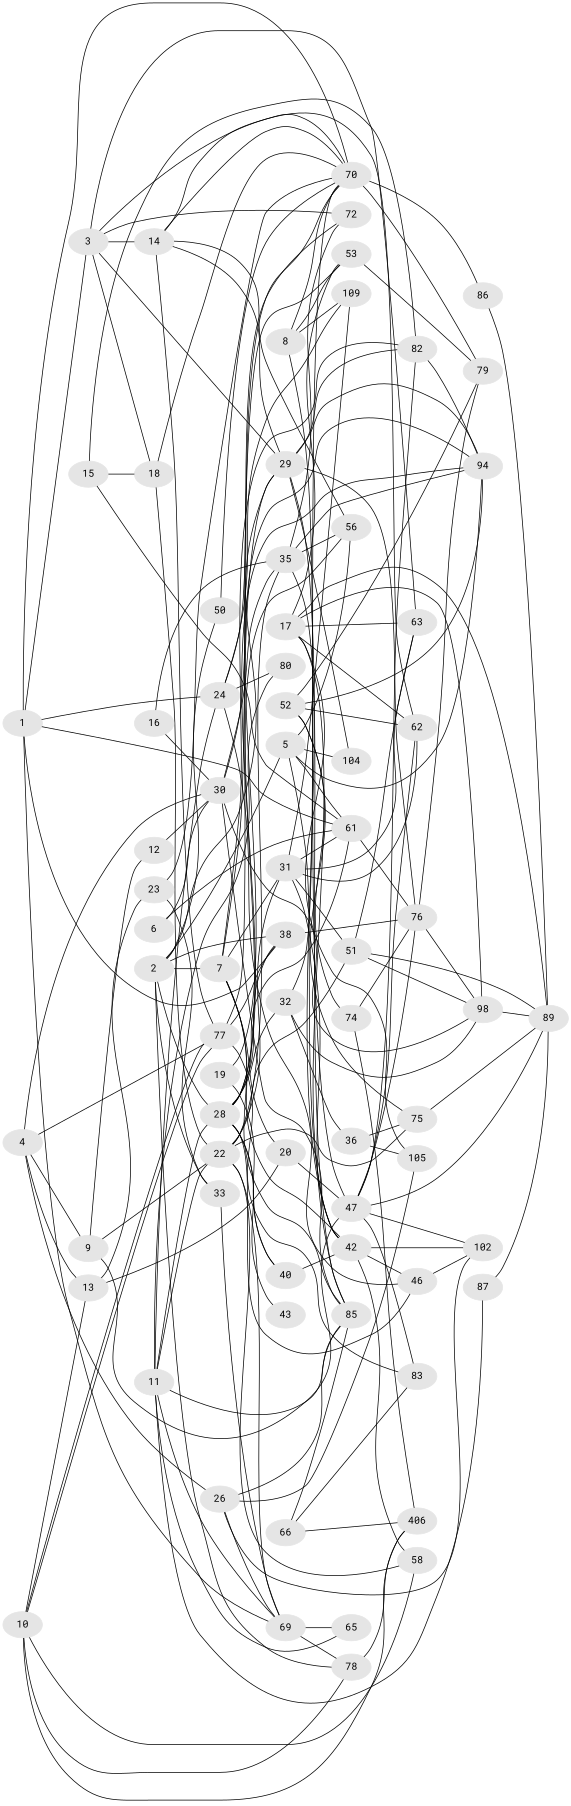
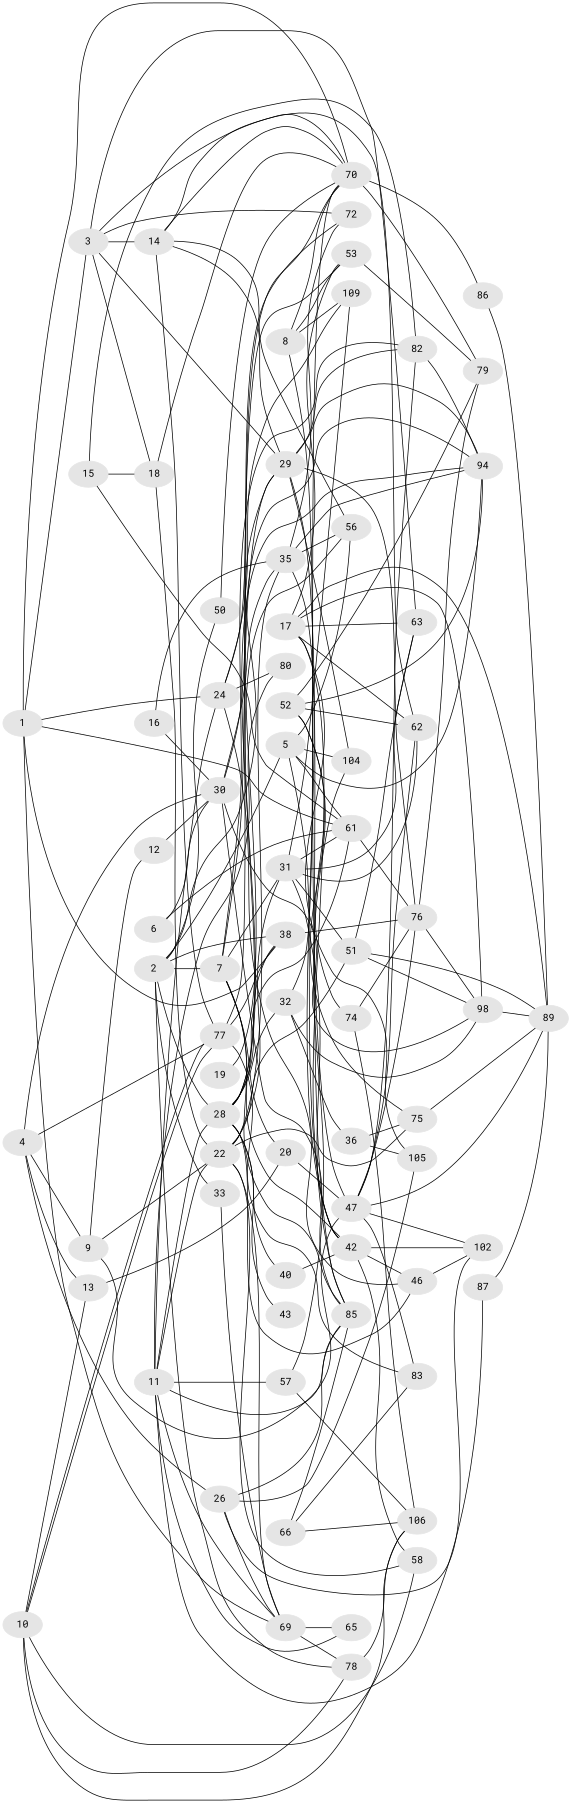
node "23": removed
edge "19" -- "40": removed
node "57": added
node "406": label "406" -> "106"
